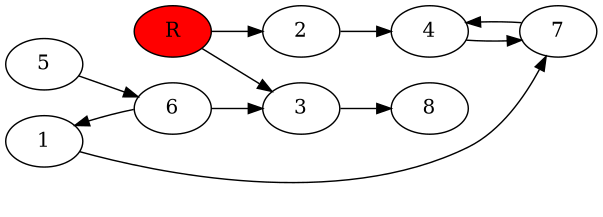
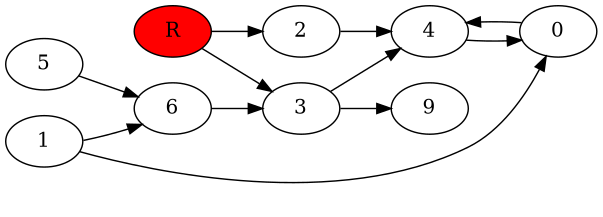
node "7": label "7" -> "0"
edge "3" -> "4": added
node "8": label "8" -> "9"
edge "6" -> "1": reversed
